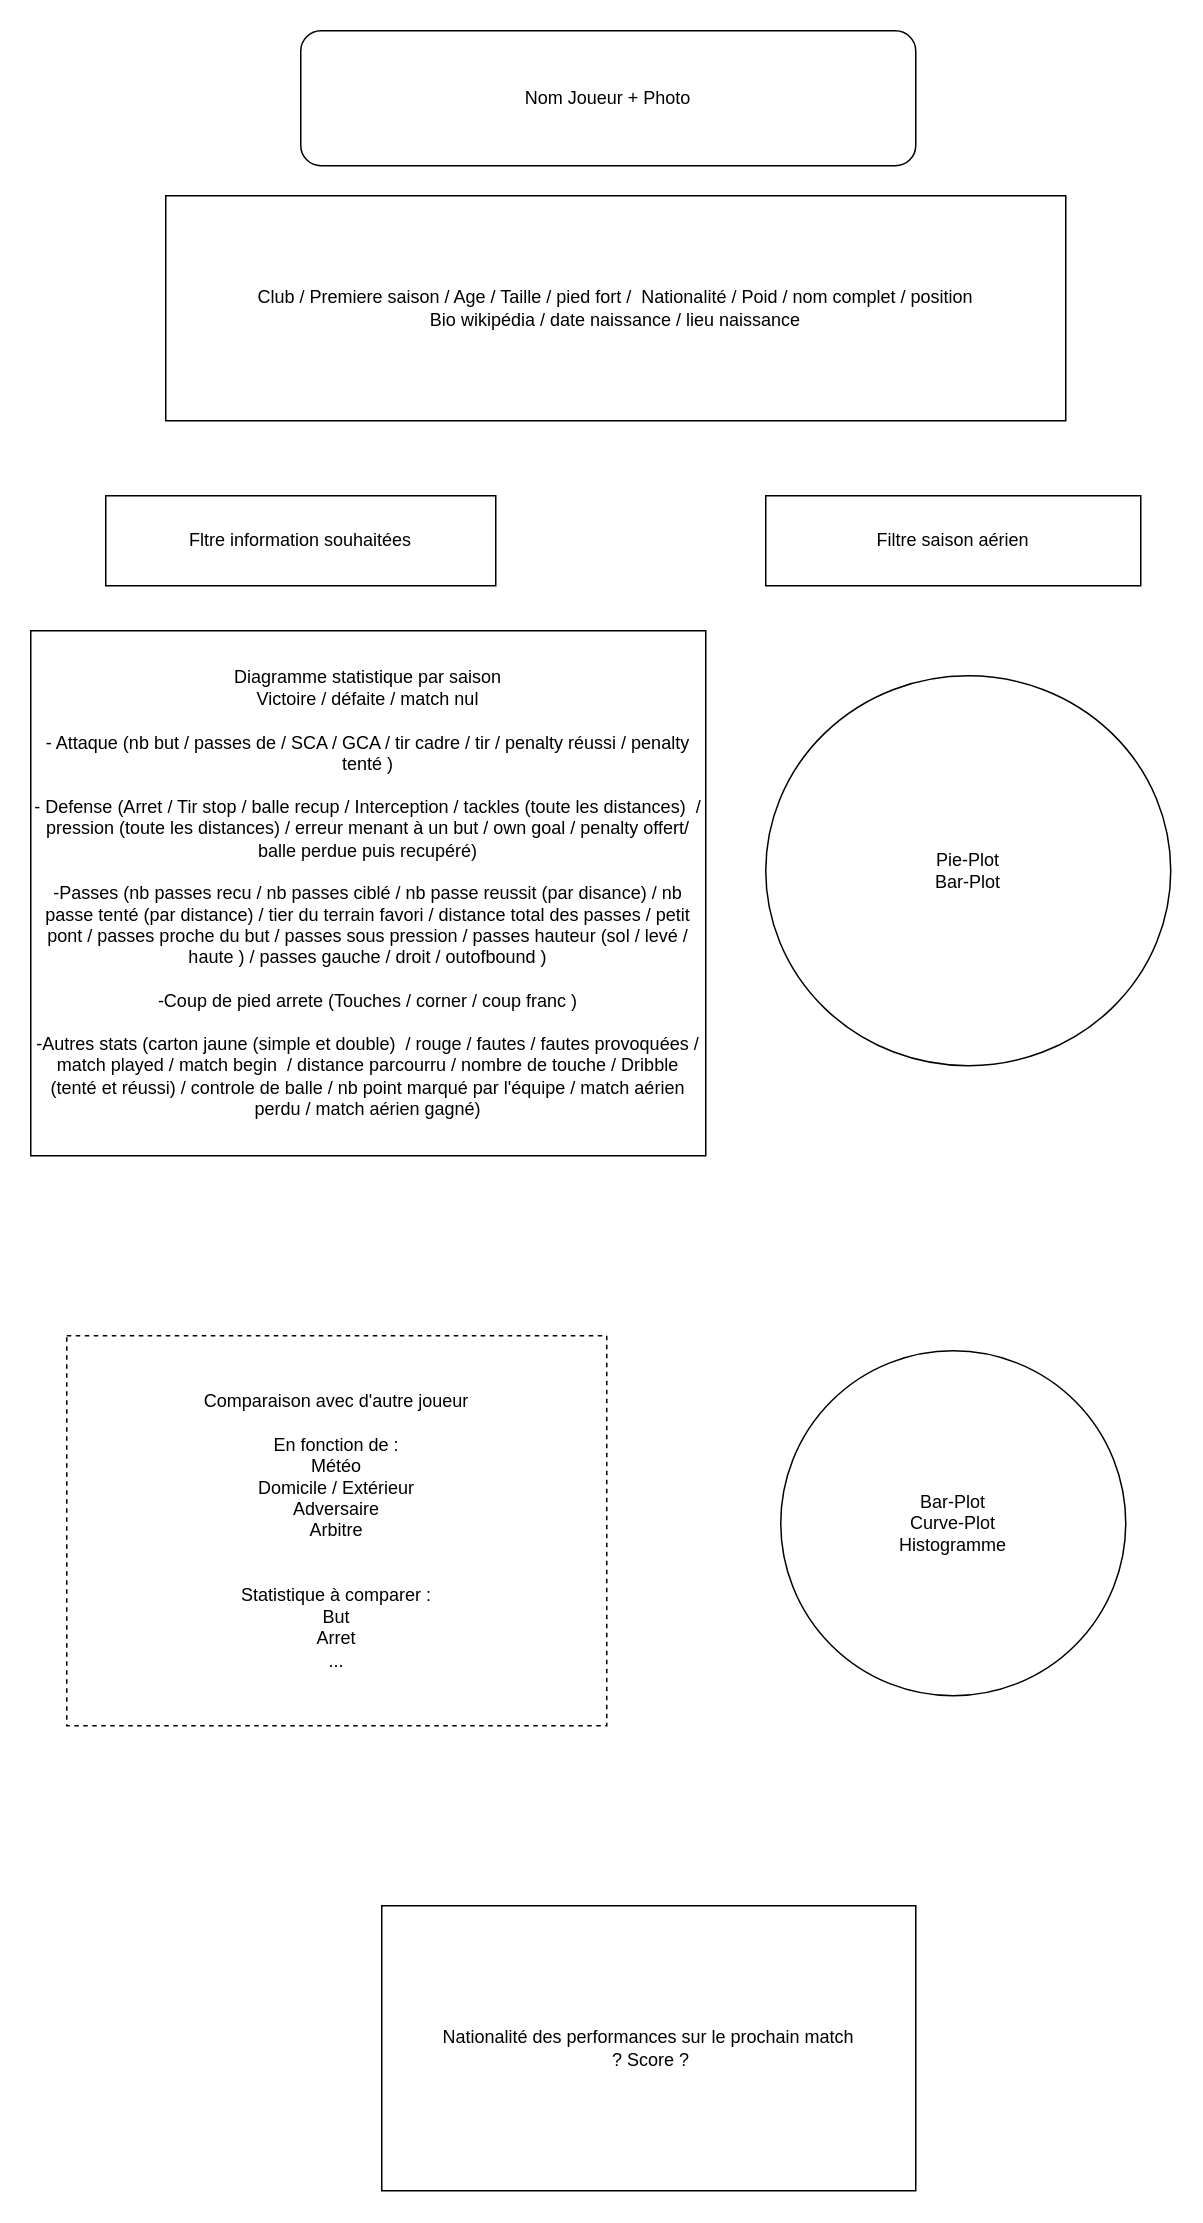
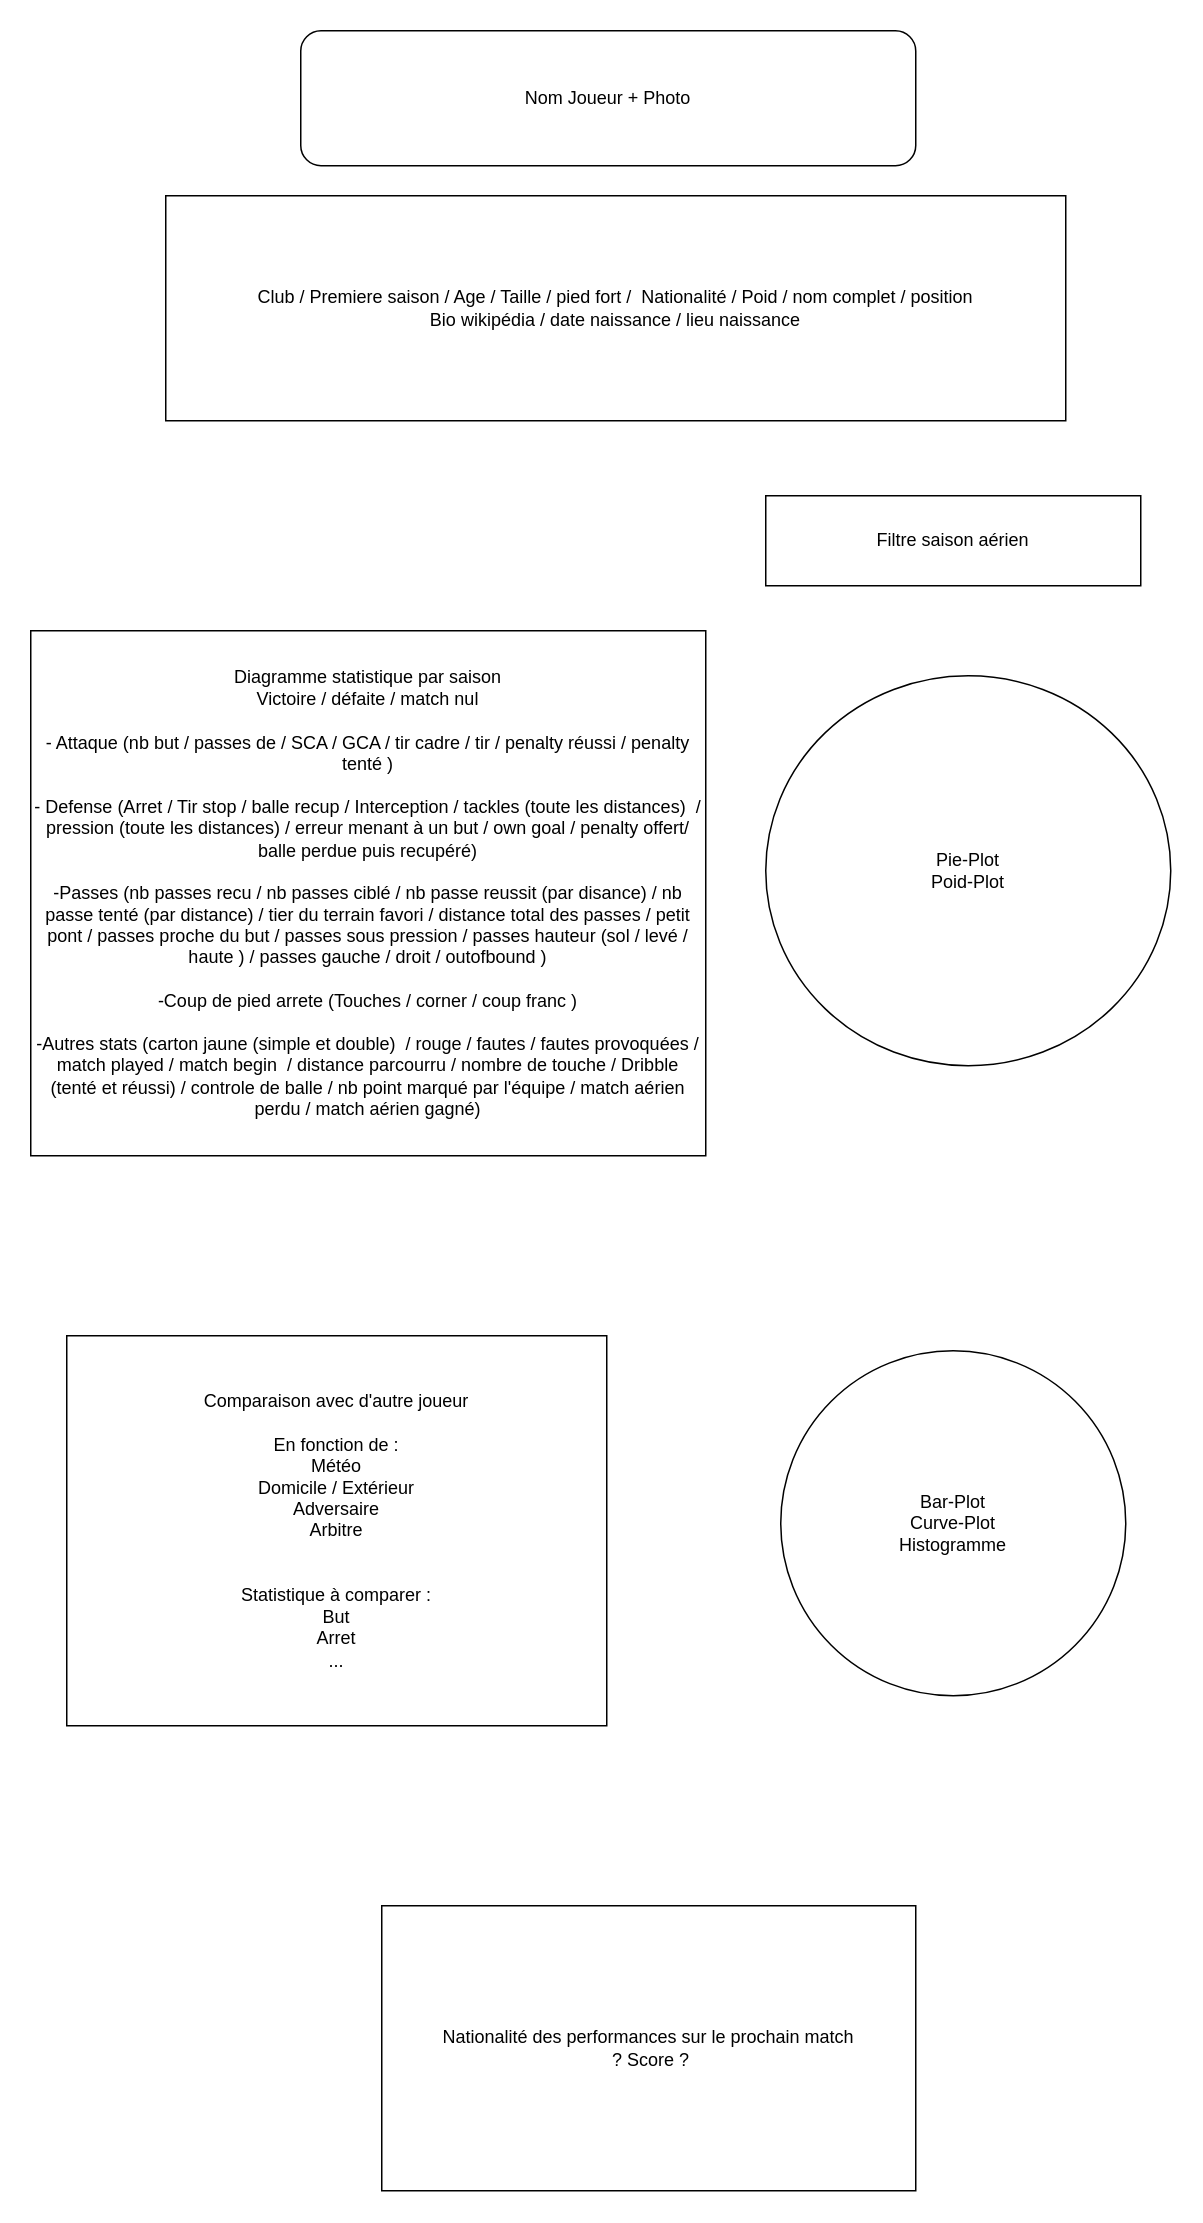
node "Fltre information souhaitées": removed
node "Pie-Plot Bar-Plot": label "Pie-Plot Bar-Plot" -> "Pie-Plot Poid-Plot"
node "Comparaison avec d'autre joueur En fonction de : Météo Domicile / Extérieur Adversaire Arbitre Statistique à comparer : But Arret ...": style dashed -> solid
